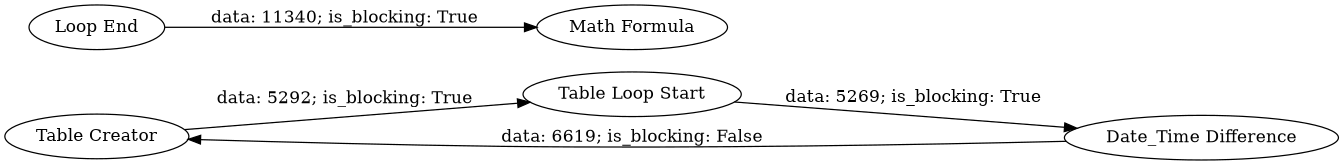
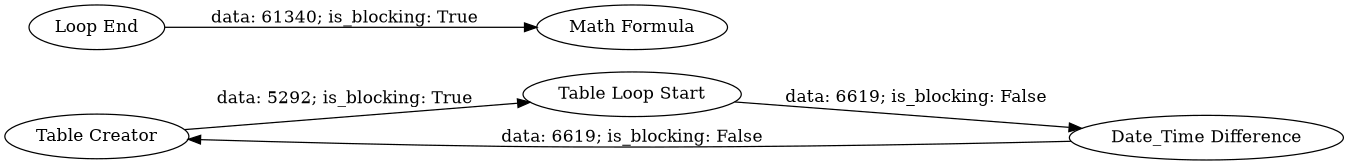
edge "Loop End" -> "Math Formula": label "data: 11340; is_blocking: True" -> "data: 61340; is_blocking: True"
edge "Table Loop Start" -> "Date_Time Difference": label "data: 5269; is_blocking: True" -> "data: 6619; is_blocking: False"
